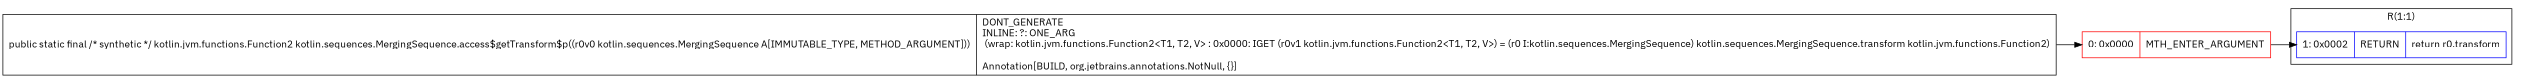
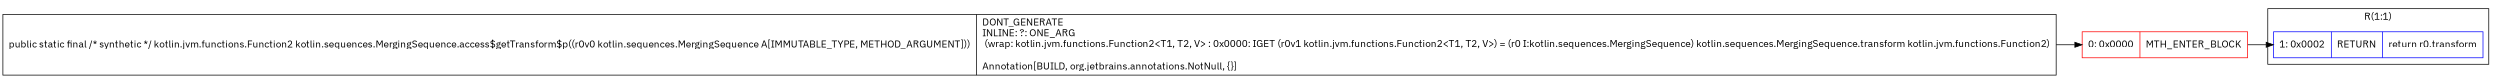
node "0: 0x0000": text "MTH_ENTER_ARGUMENT" -> "MTH_ENTER_BLOCK"
